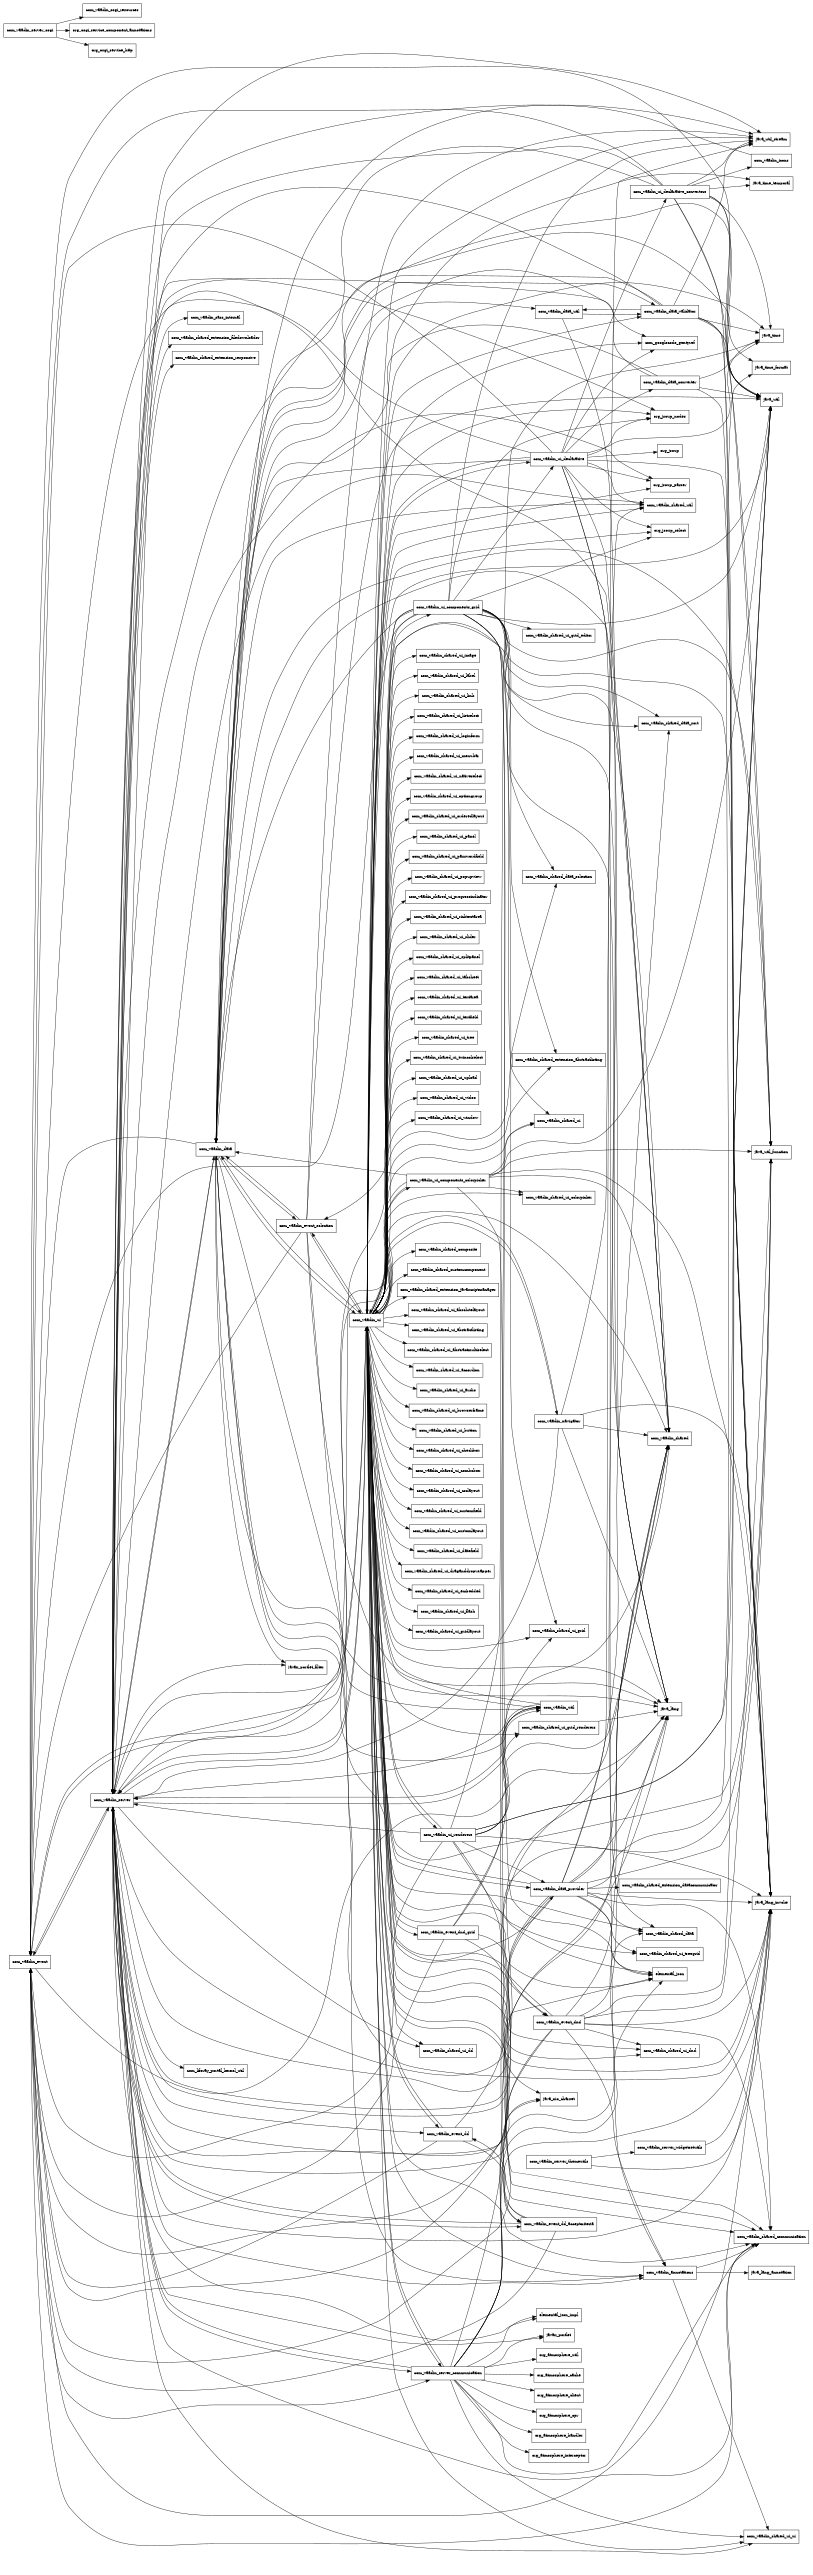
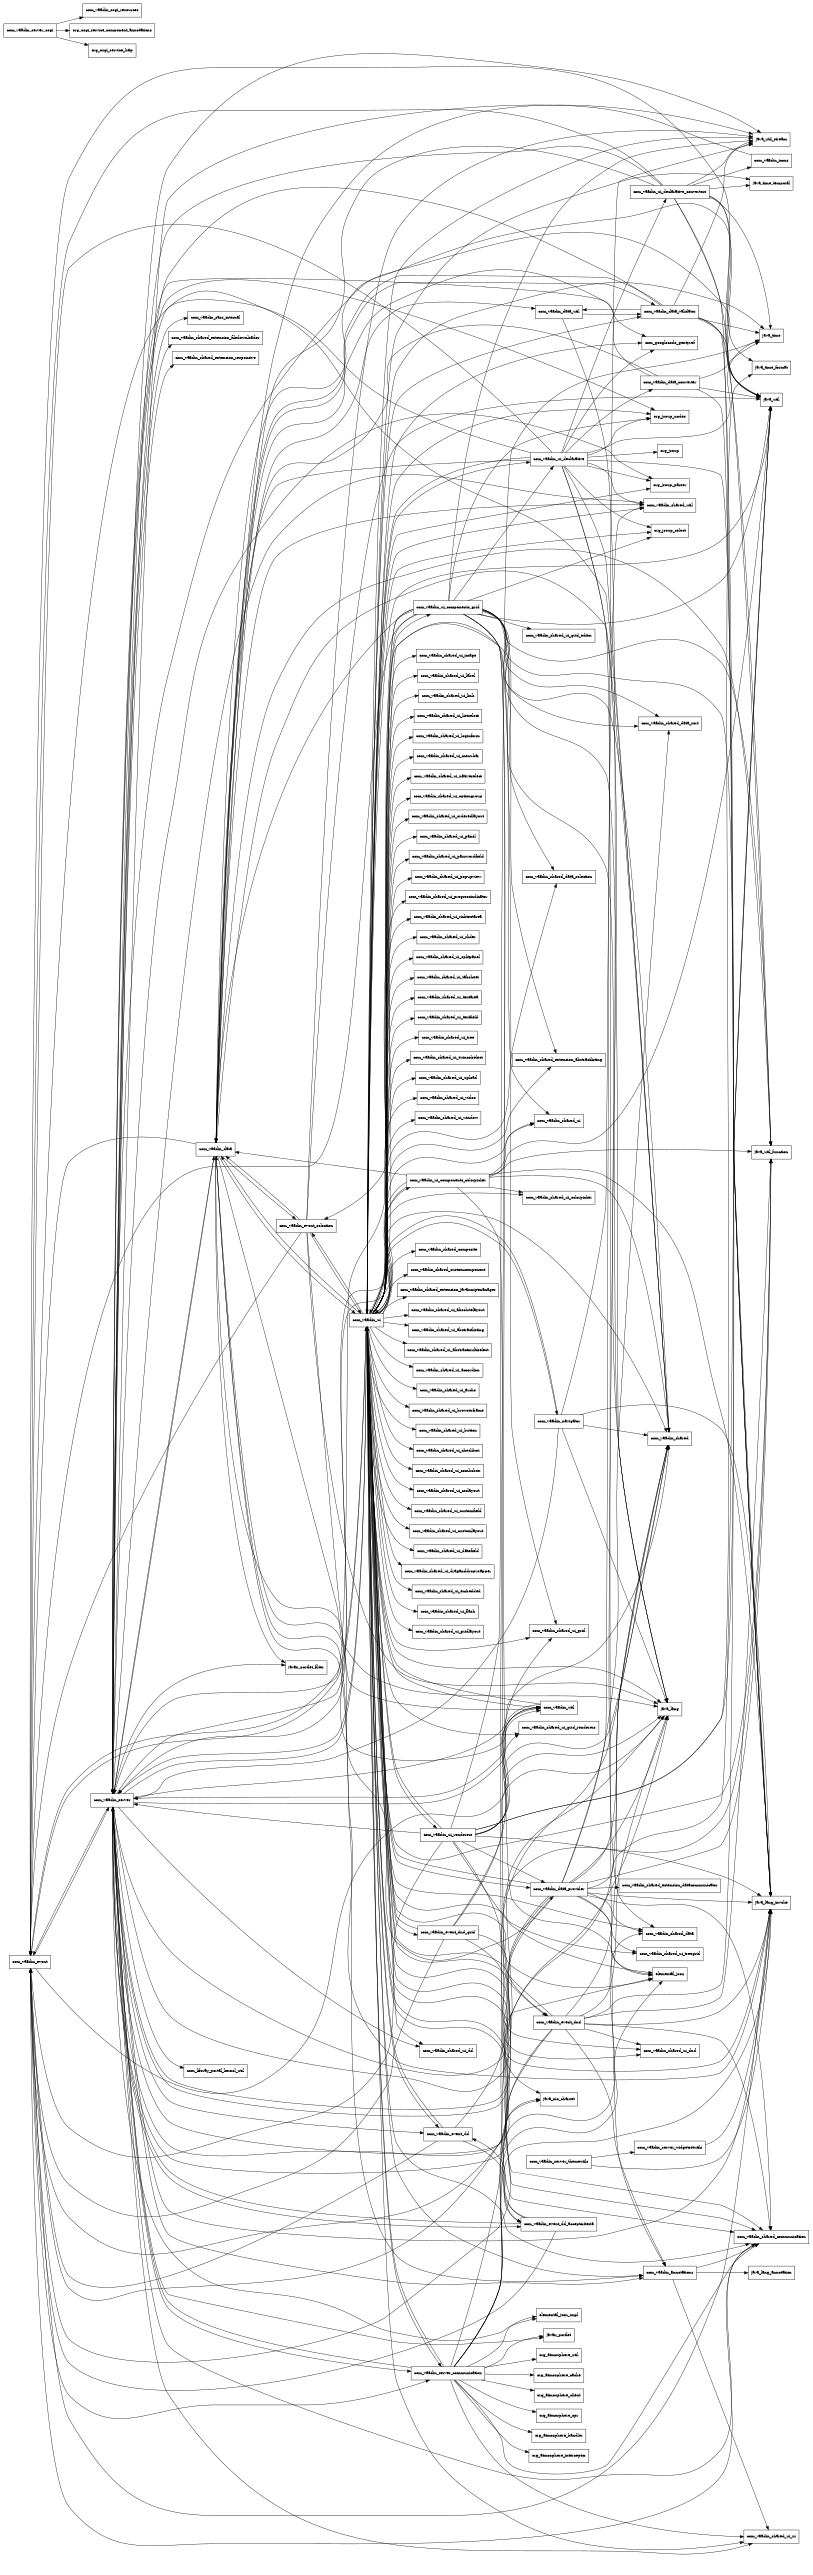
edge "com_vaadin_shared_ui_grid_renderers" -> "java_lang": now "com_vaadin_ui_renderers" -> "java_lang"
